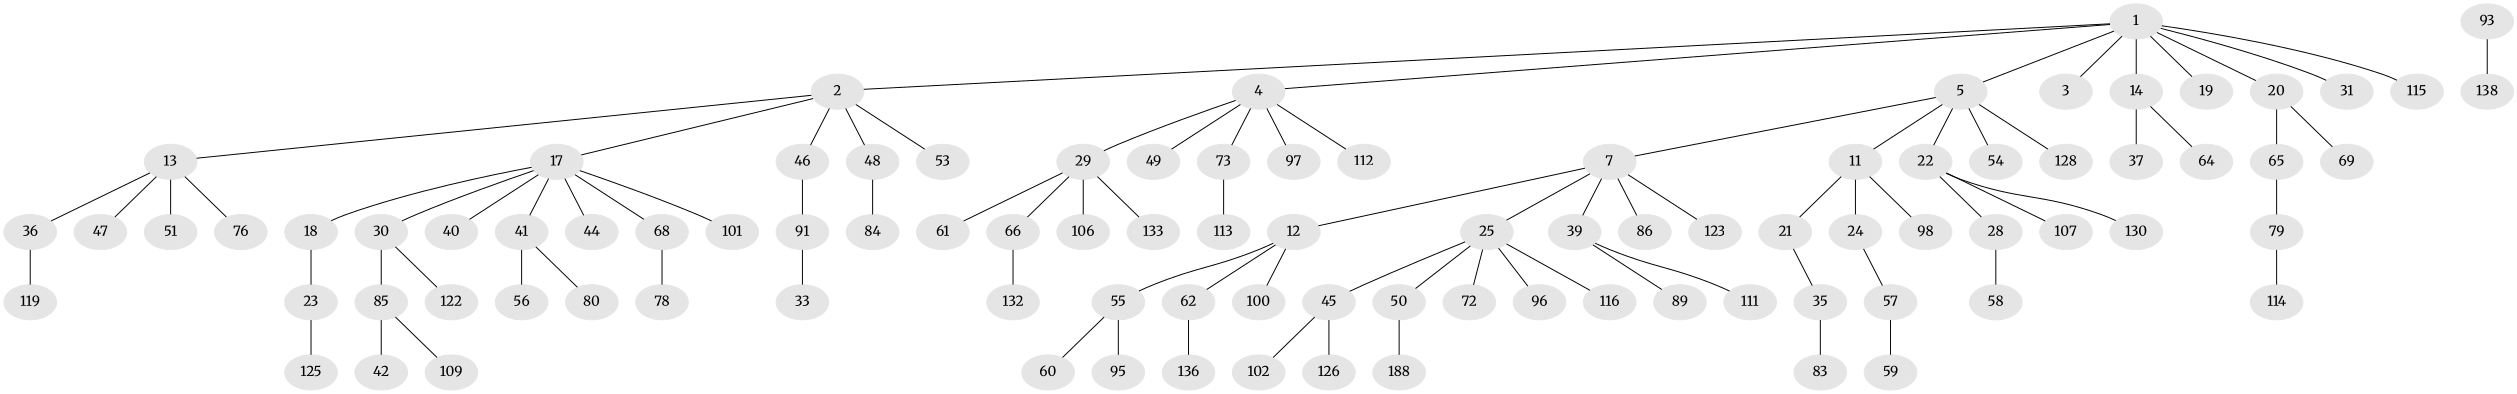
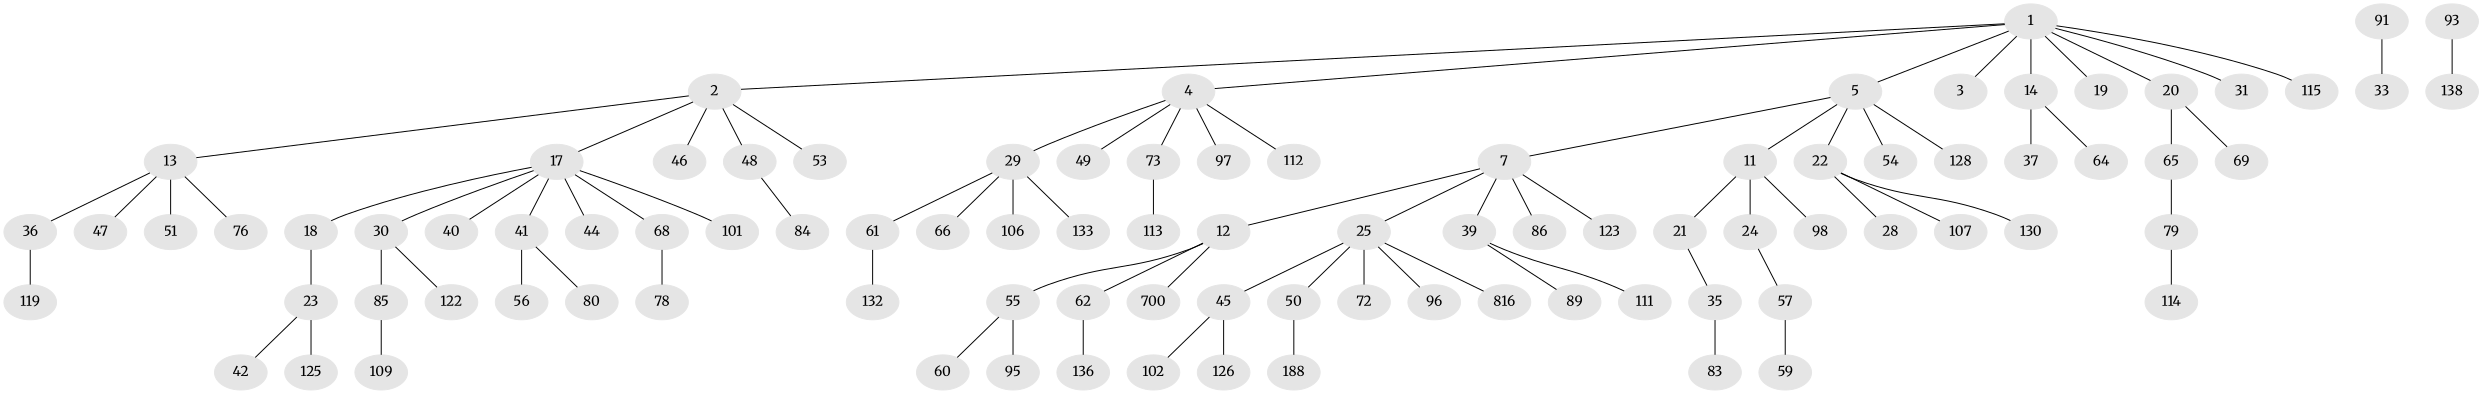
edge "46" -- "91": removed
edge "66" -- "132": now "61" -- "132"
node "100": label "100" -> "700"
node "116": label "116" -> "816"
node "58": removed
edge "85" -- "42": now "23" -- "42"
